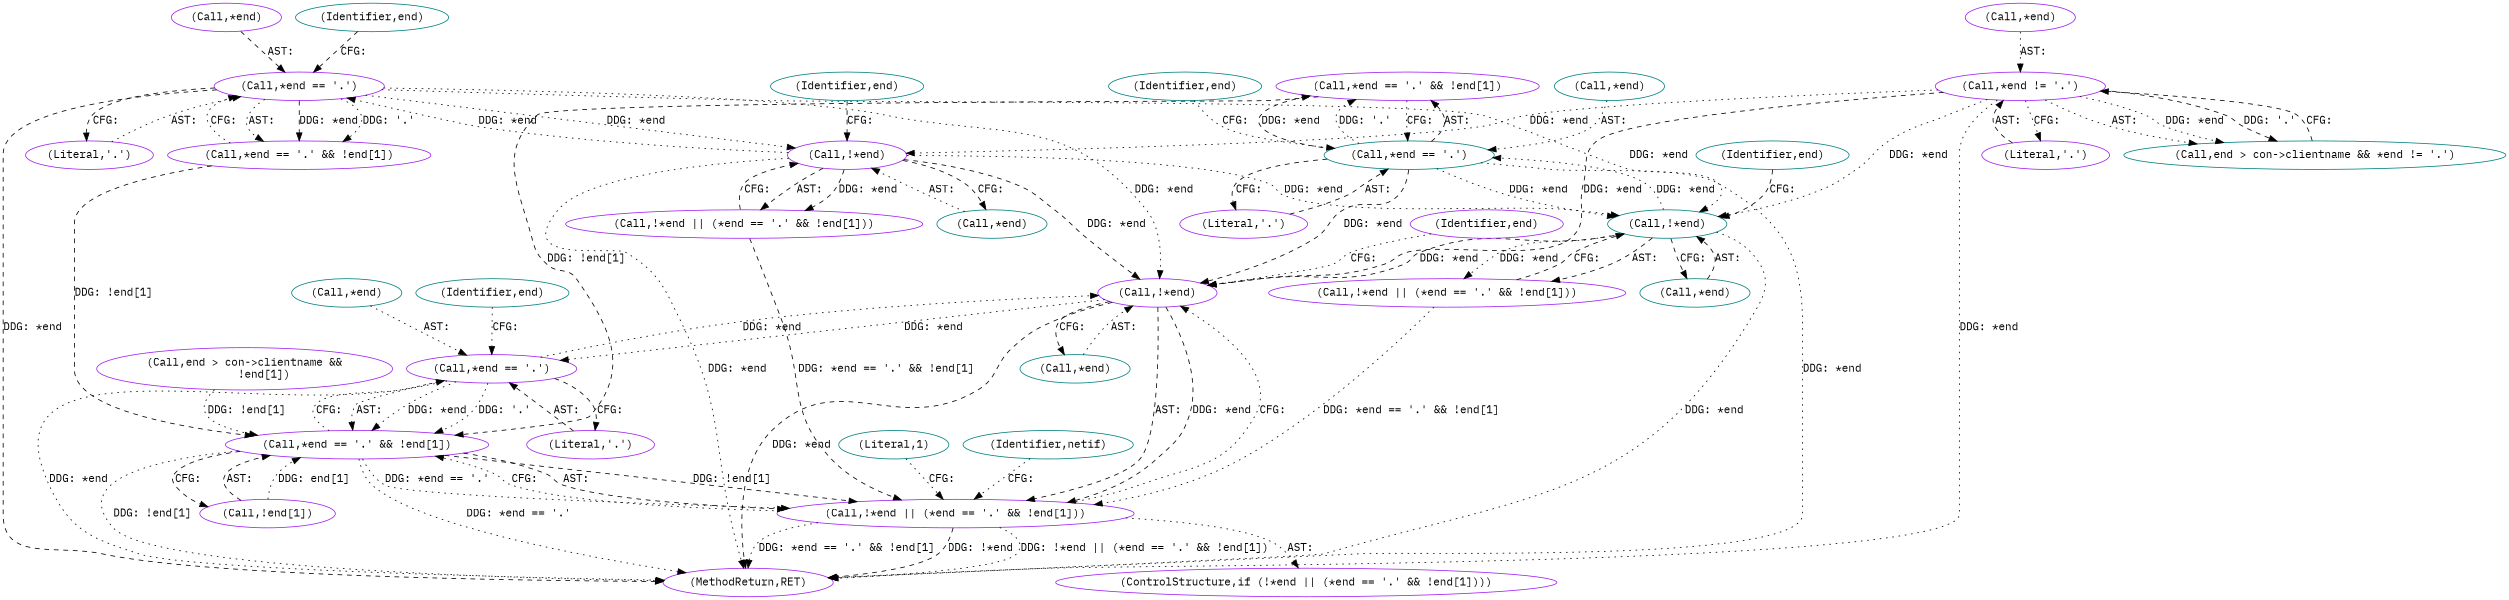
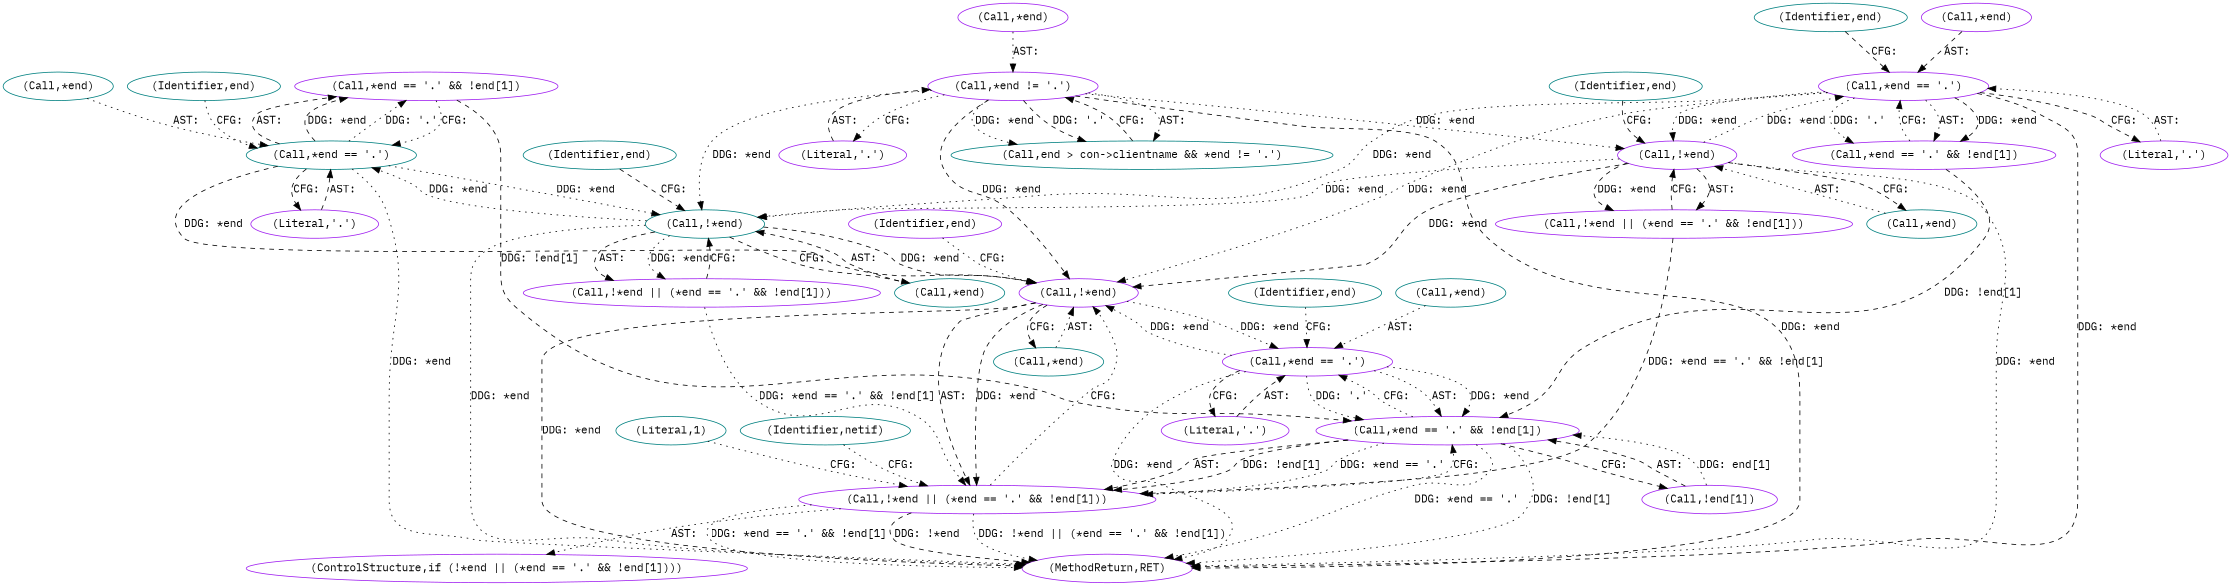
node "(Call,end > con->clientname && !end[1])": removed
edge "(Call,*end != '.')" -> "(MethodReturn,RET)": style dotted -> dashed
